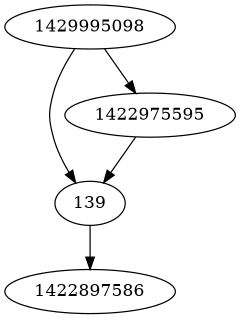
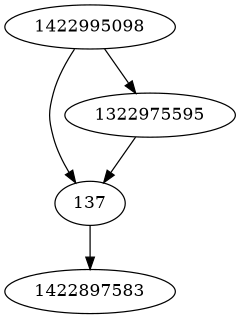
node "1429995098": label "1429995098" -> "1422995098"
node "1422975595": label "1422975595" -> "1322975595"
node "139": label "139" -> "137"
node "1422897586": label "1422897586" -> "1422897583"
